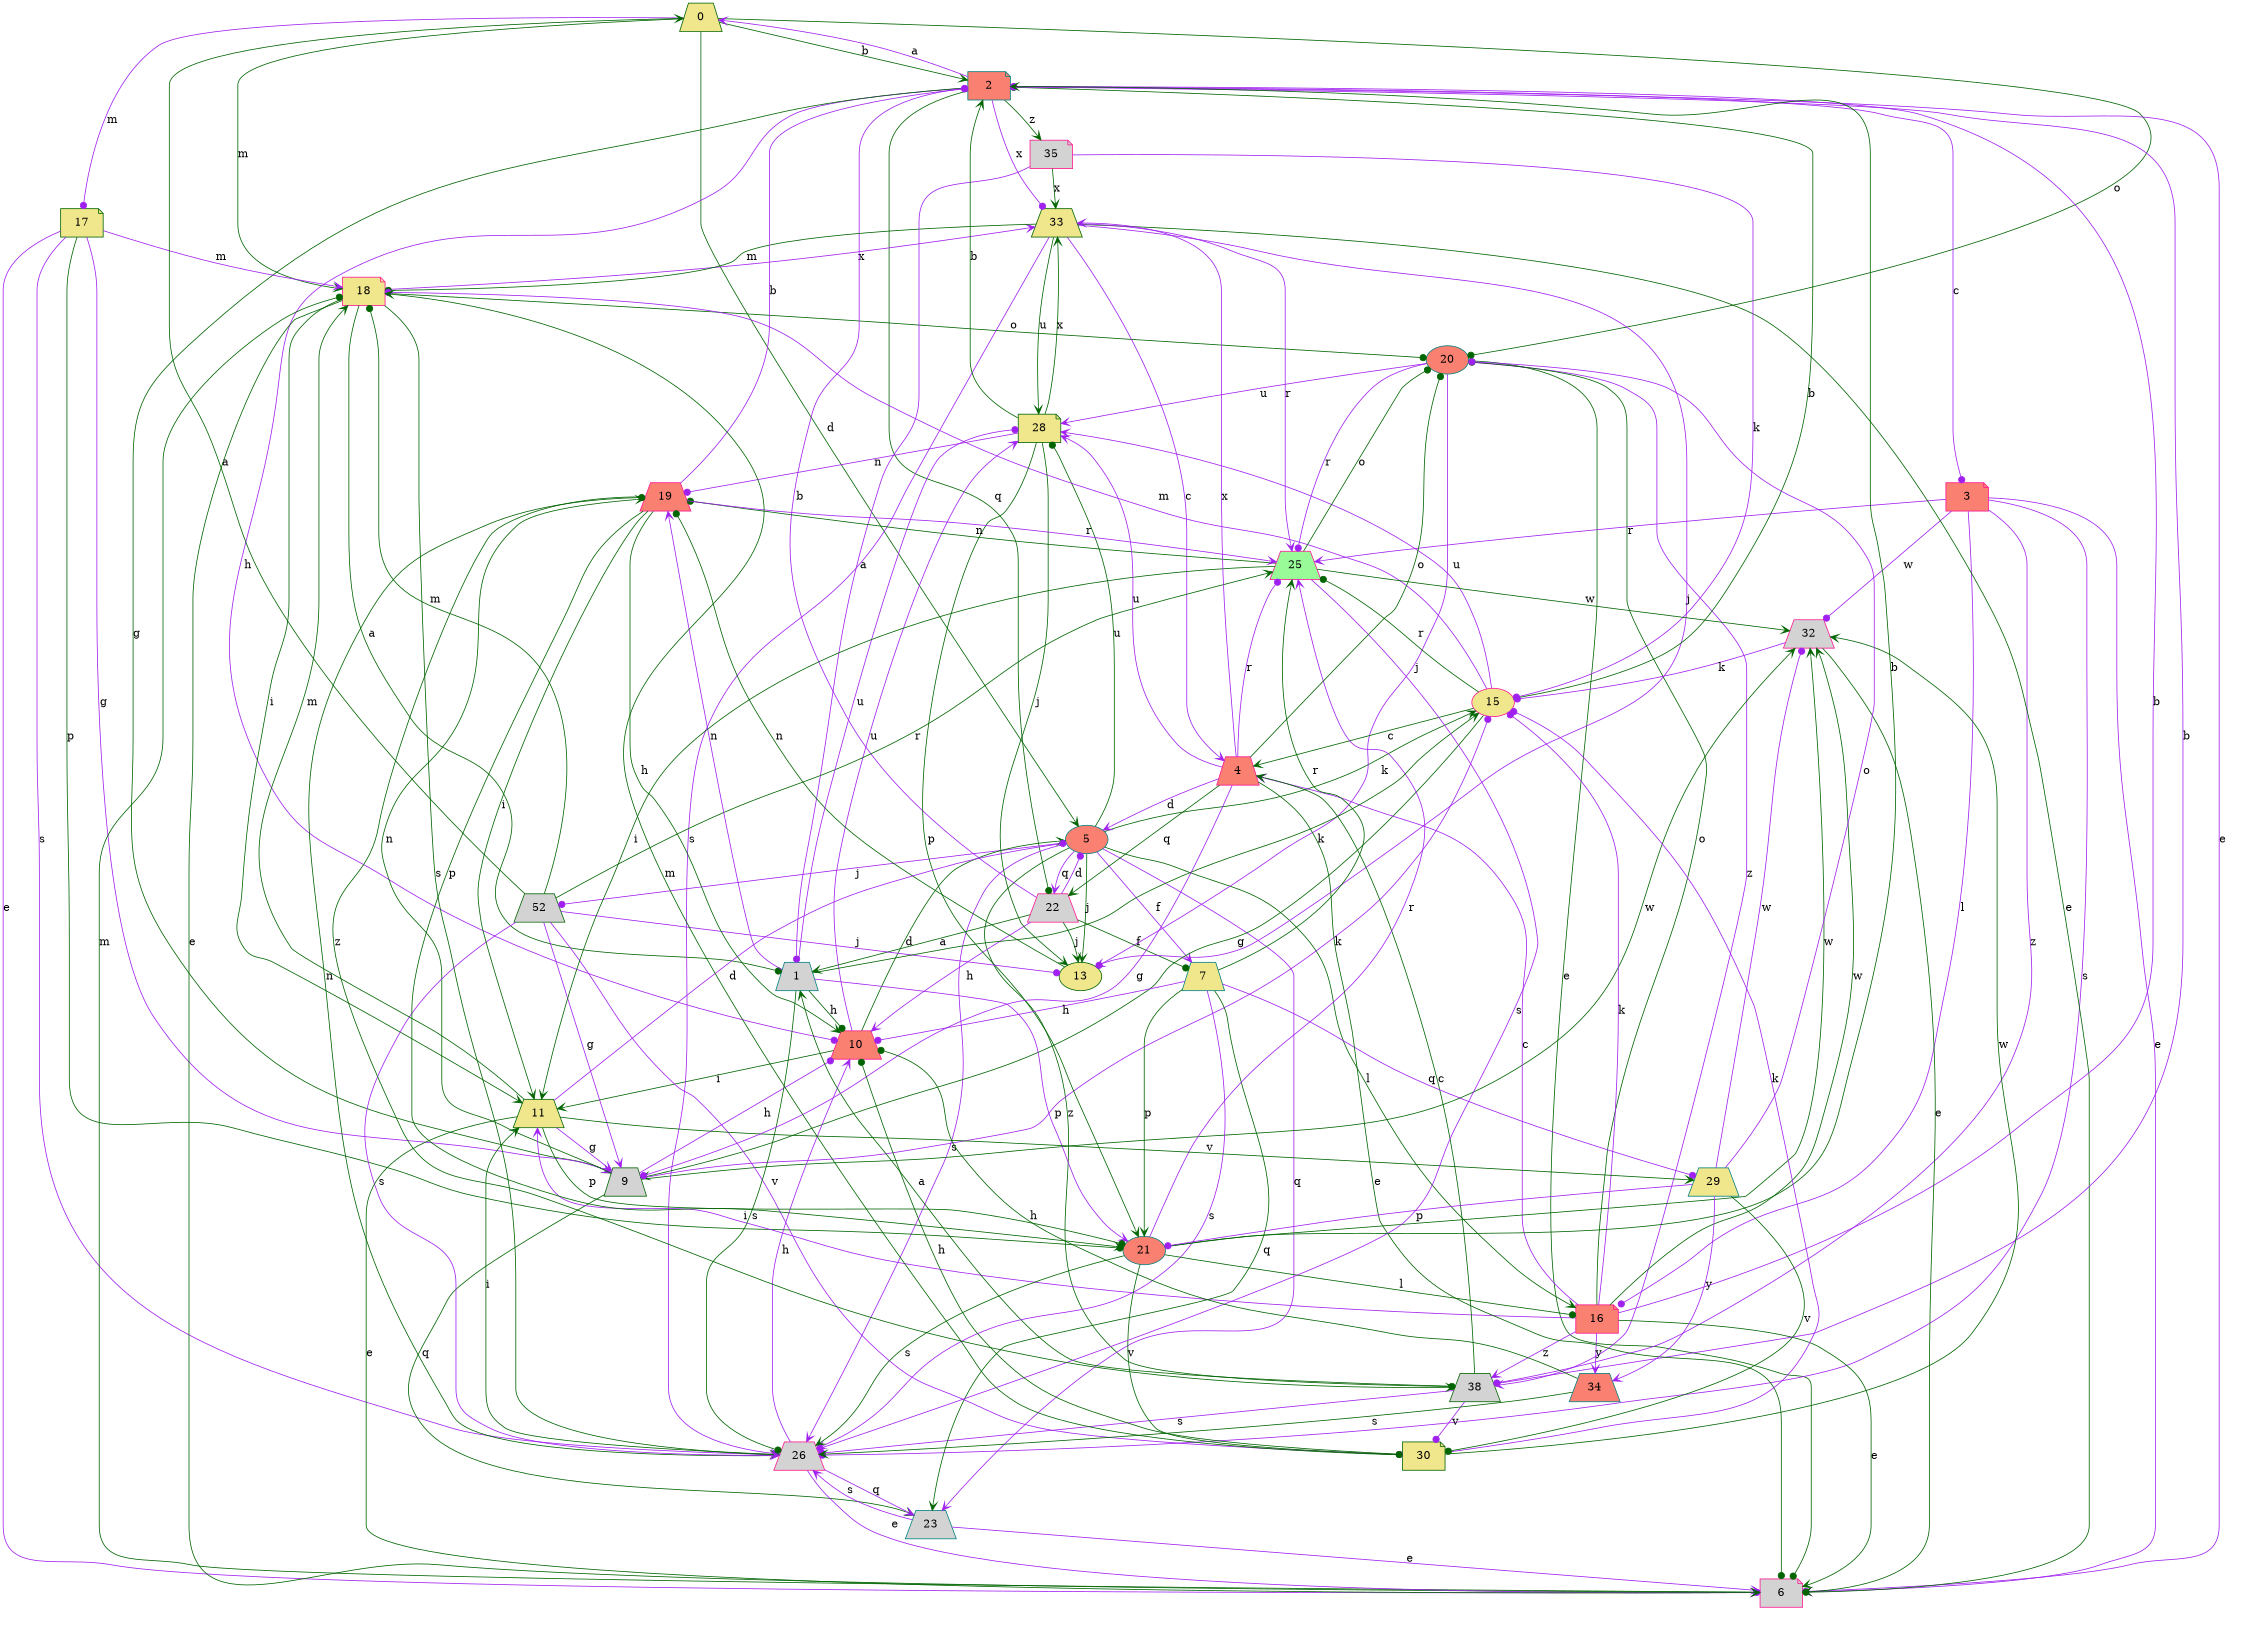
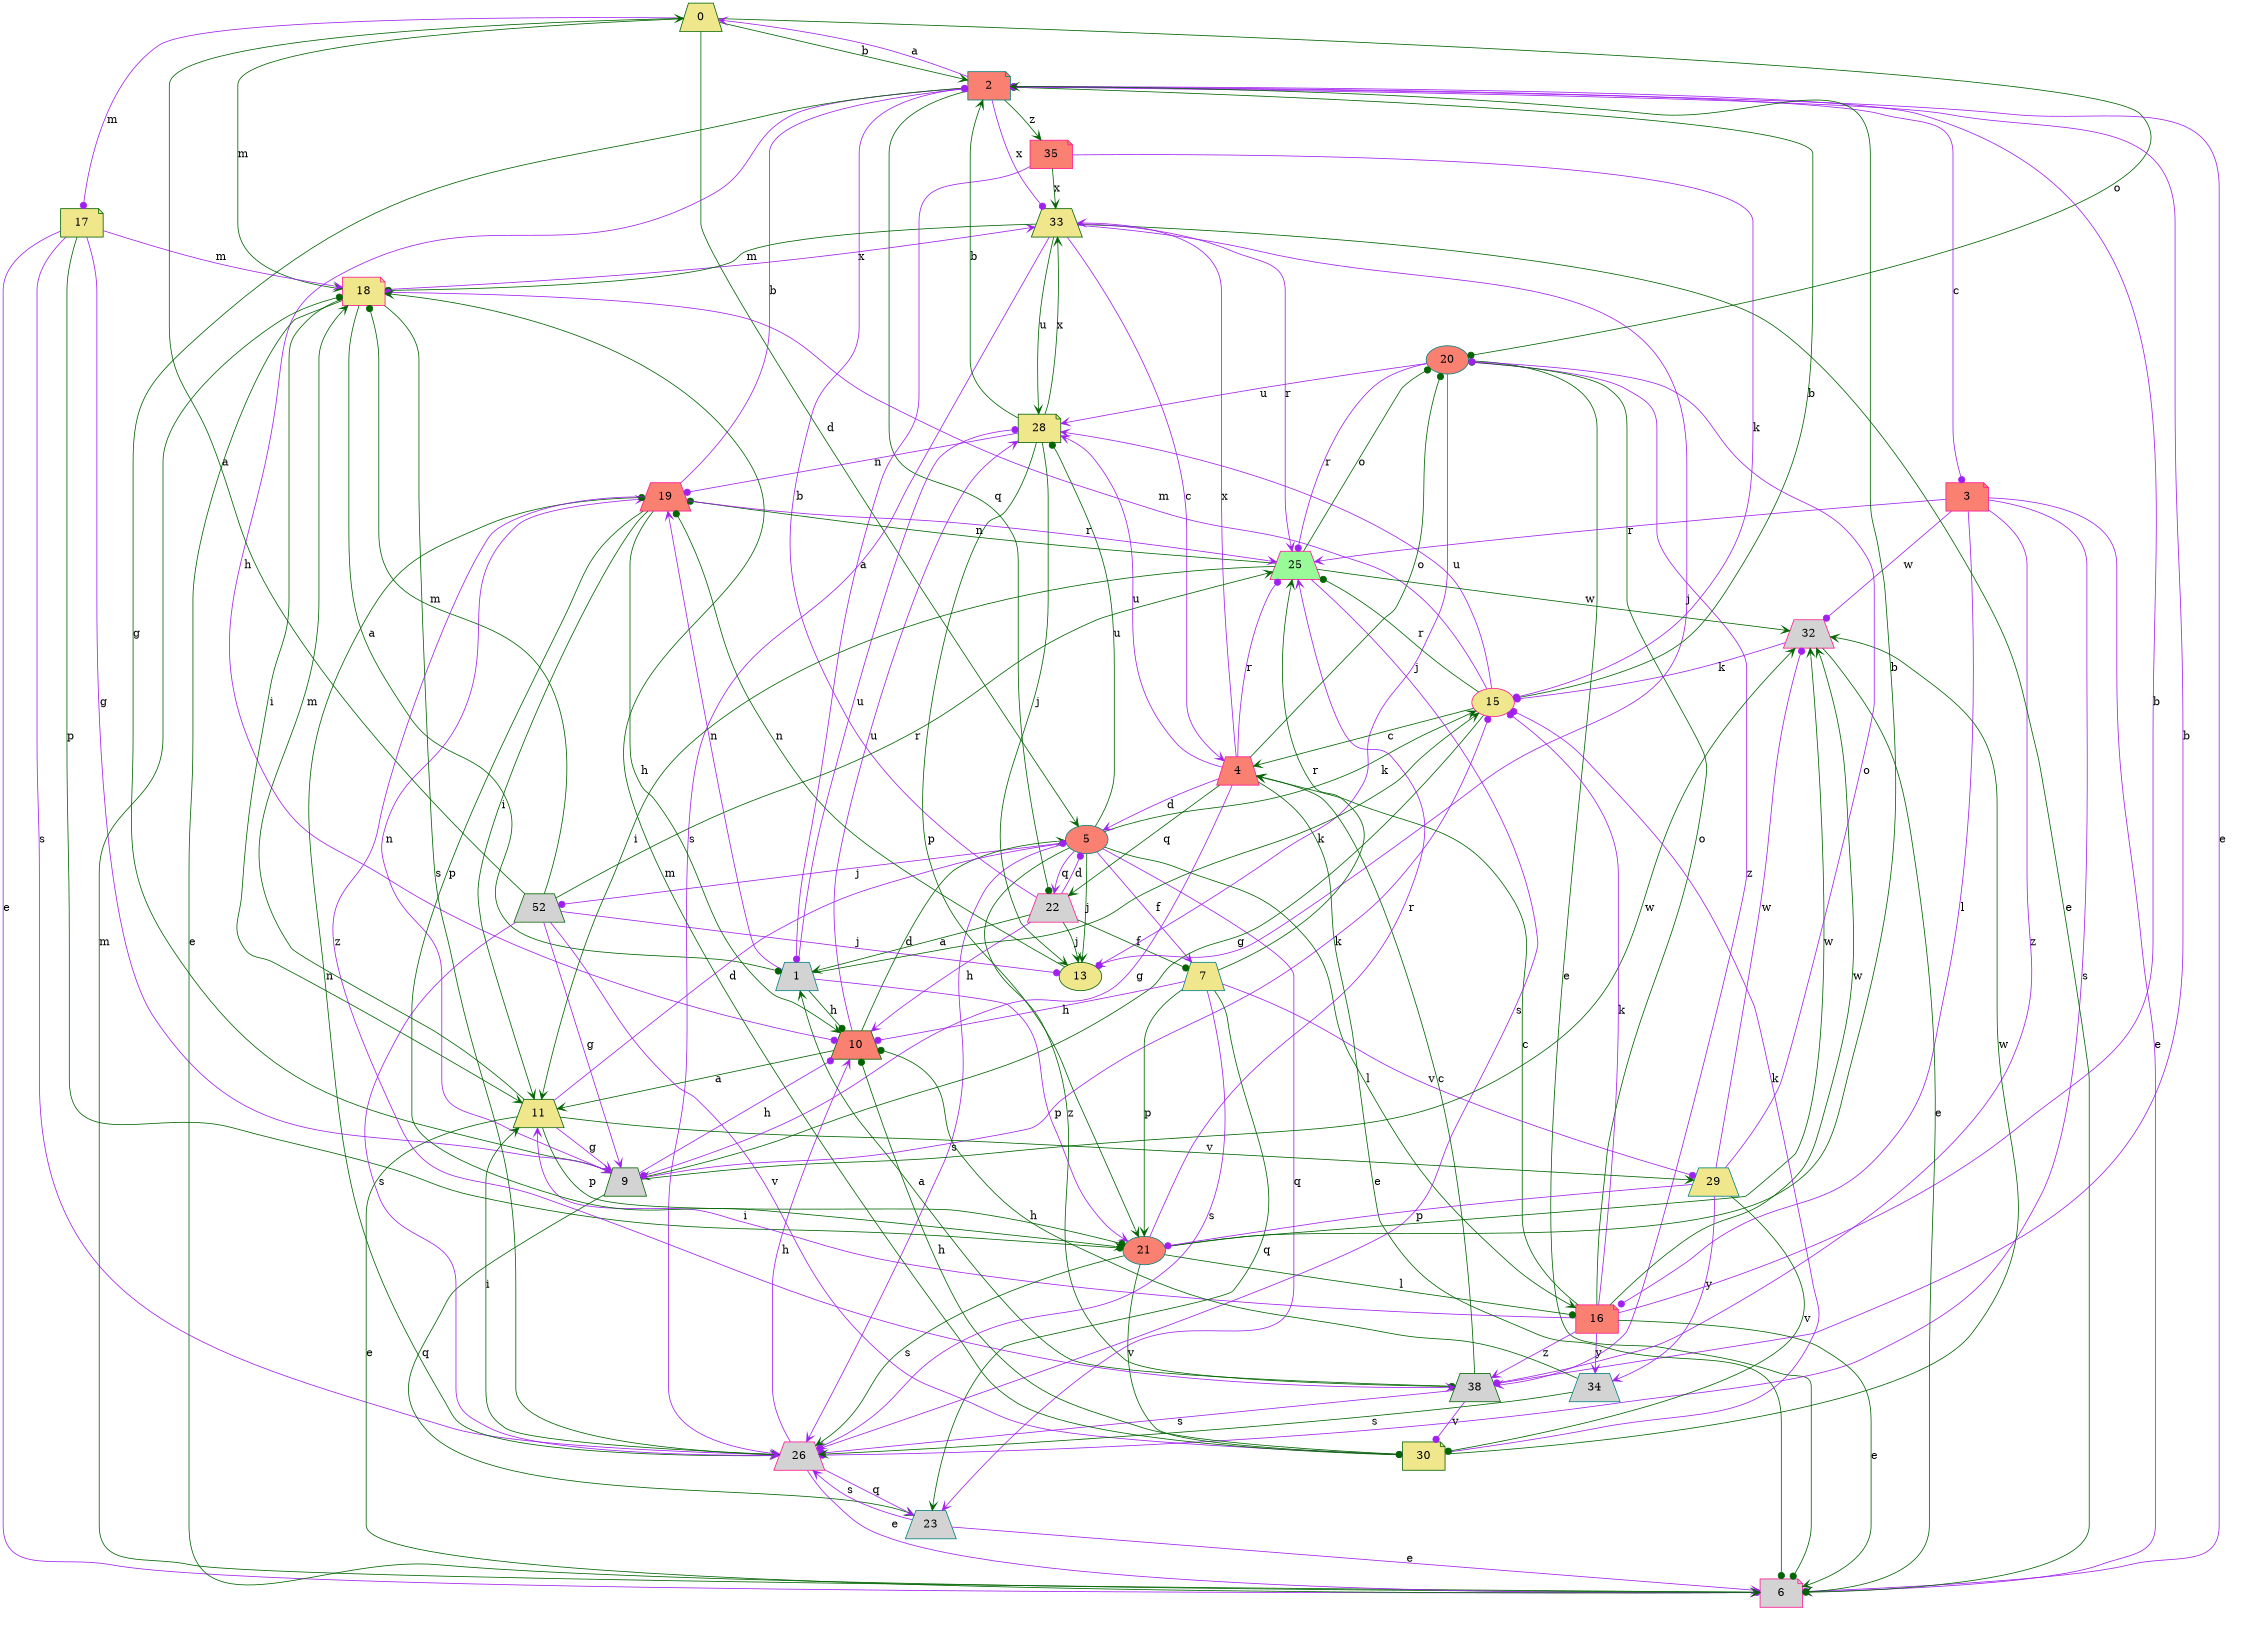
node "35": fillcolor lightgrey -> salmon
edge "18" -> "20": removed, label "o"
edge "9" -> "19": color darkgreen -> purple
edge "16" -> "4": color purple -> darkgreen
node "10": color deeppink -> darkgreen
edge "10" -> "11": label "i" -> "a"
edge "7" -> "29": label "q" -> "v"
edge "19" -> "38": color darkgreen -> purple
edge "1" -> "26": removed, label "s"
node "34": fillcolor salmon -> lightgrey
